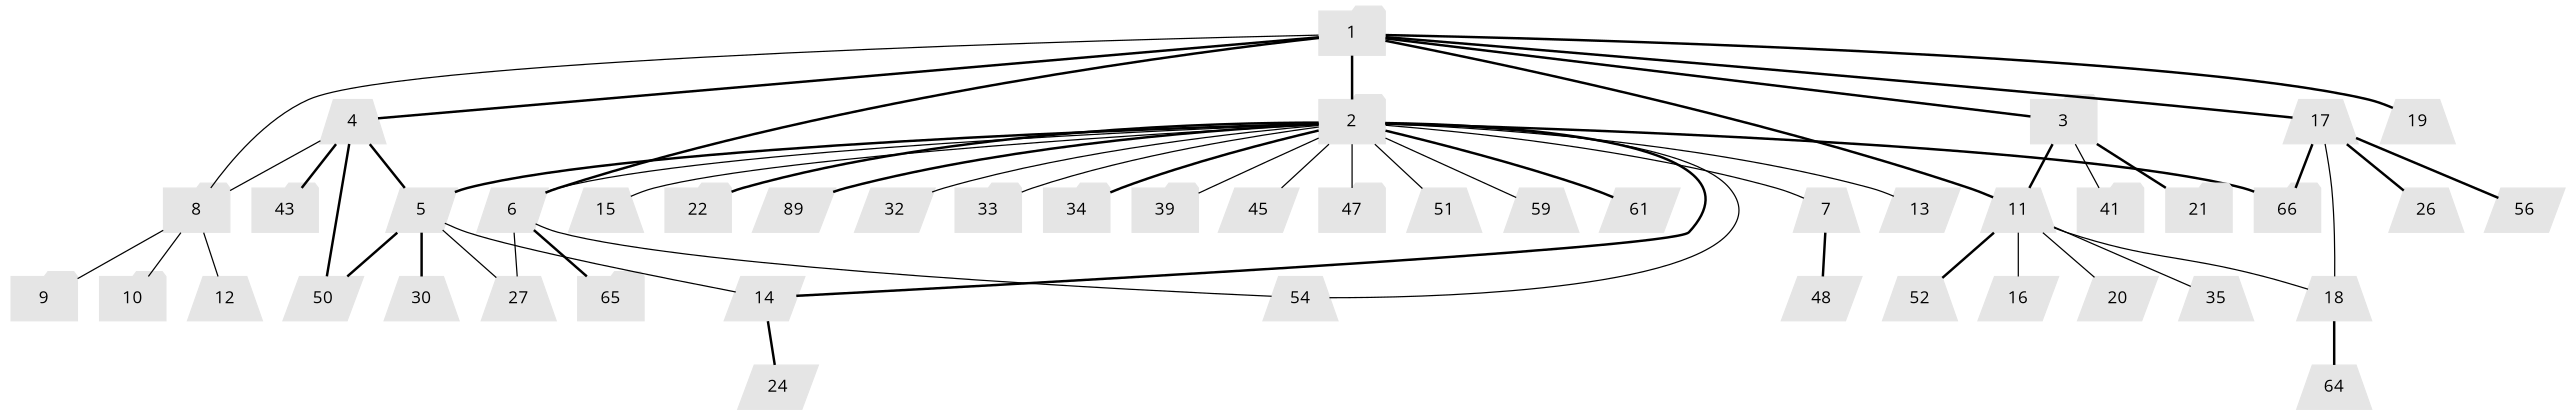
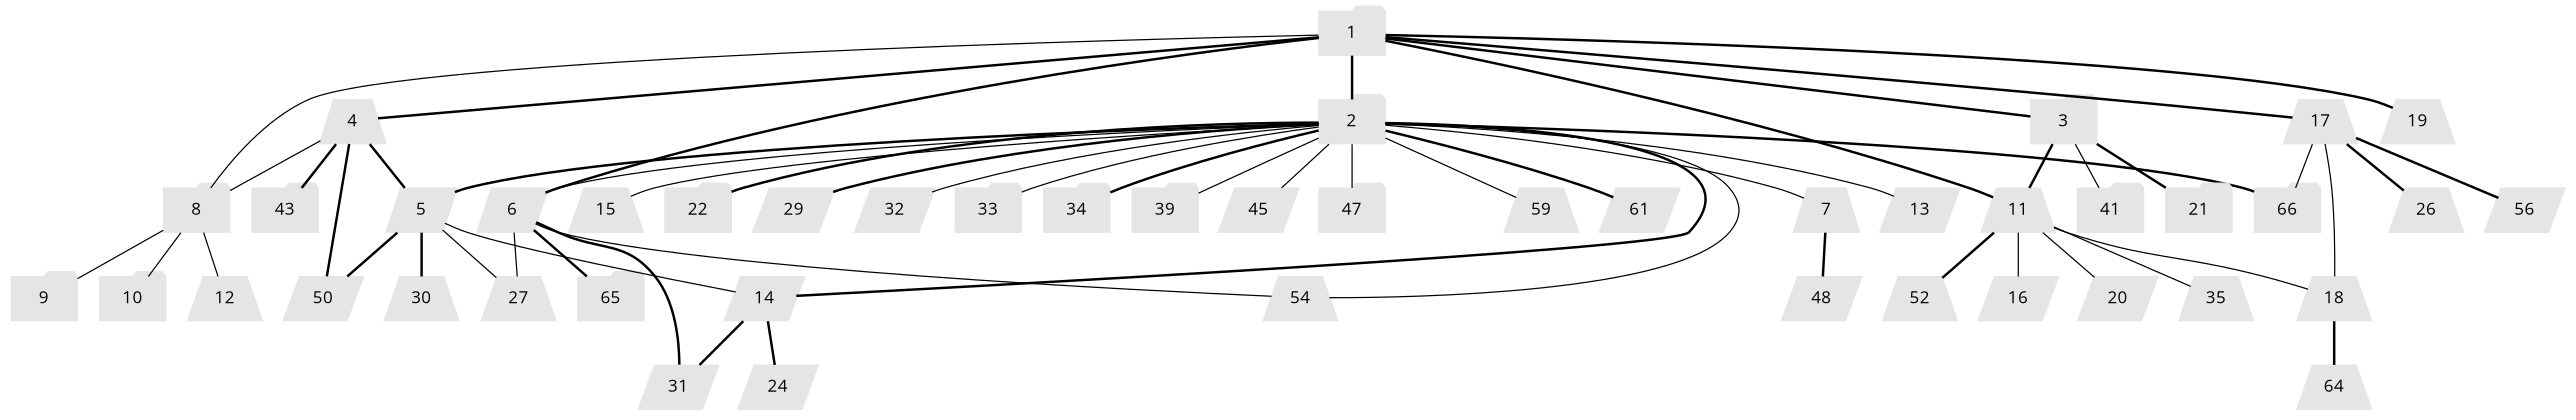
edge "17" -- "66": style bold -> solid
node "89": label "89" -> "29"
node "51": removed
node "31": added
